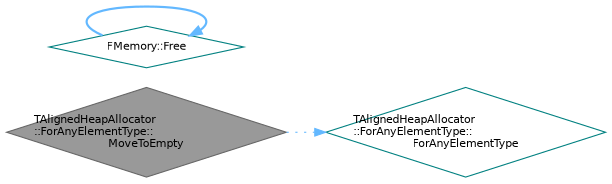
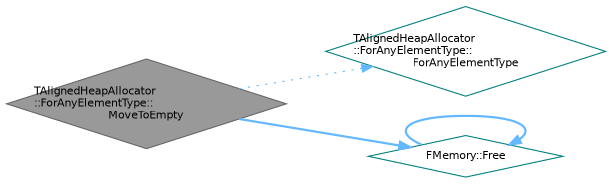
edge "TAlignedHeapAllocator ::ForAnyElementType:: MoveToEmpty" -> "FMemory::Free": added
